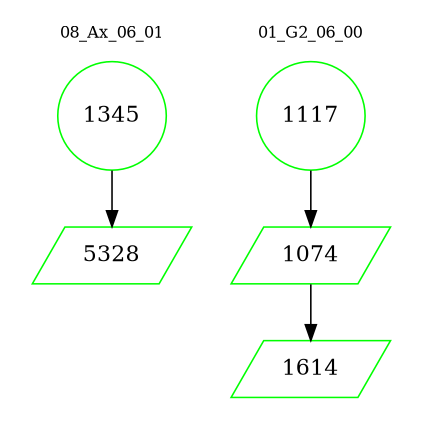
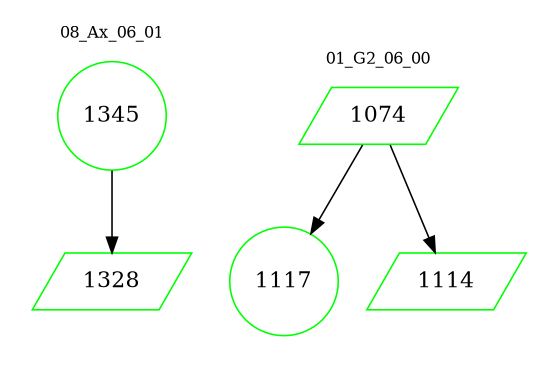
edge "1117" -> "1074": reversed
node "5328": label "5328" -> "1328"
node "1614": label "1614" -> "1114"
